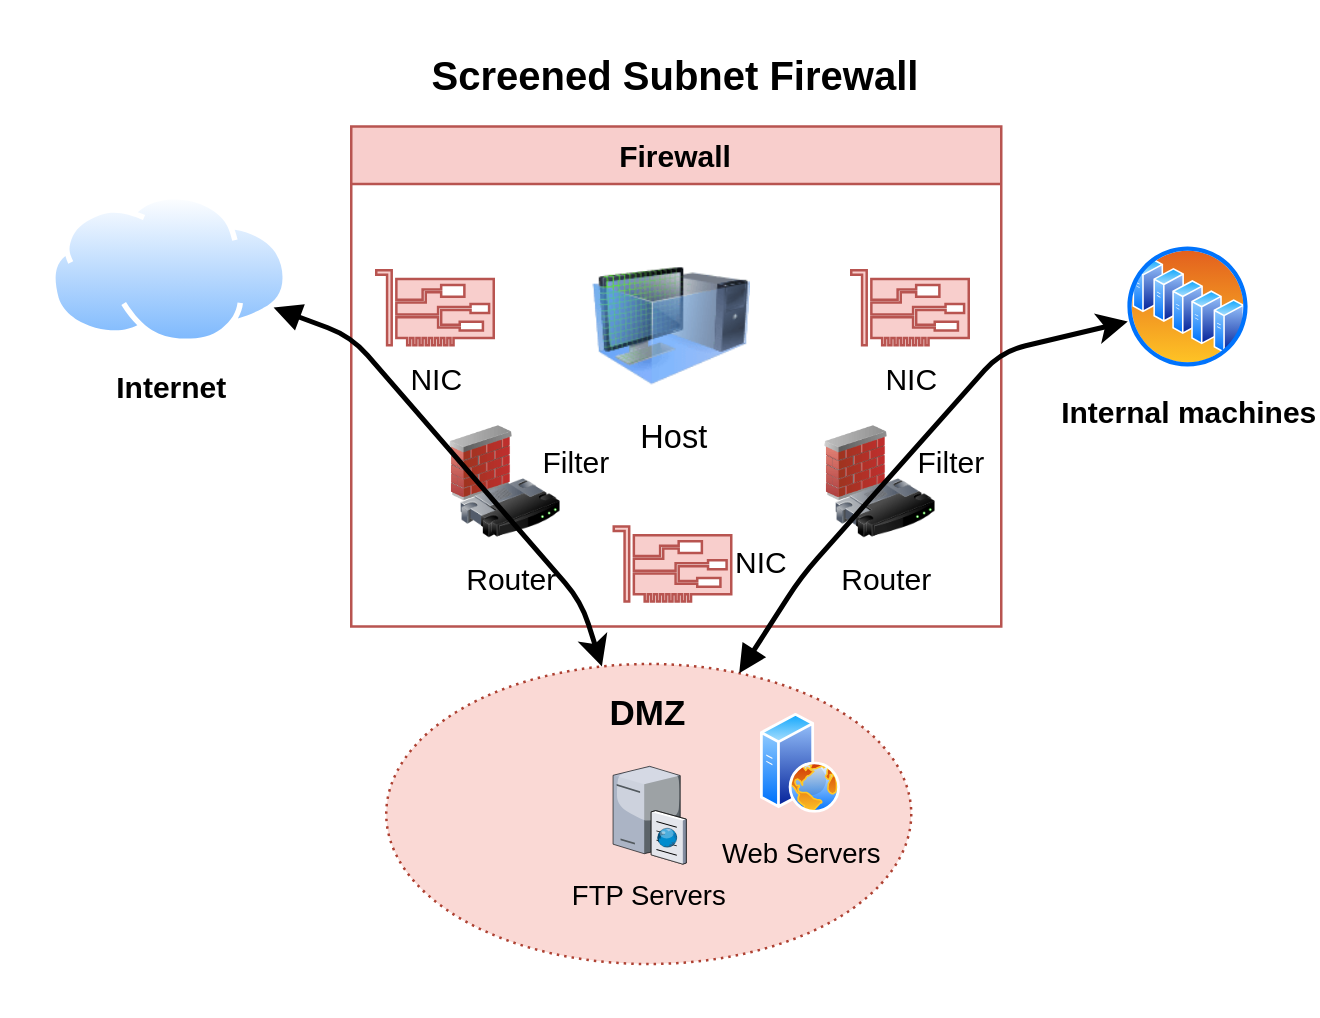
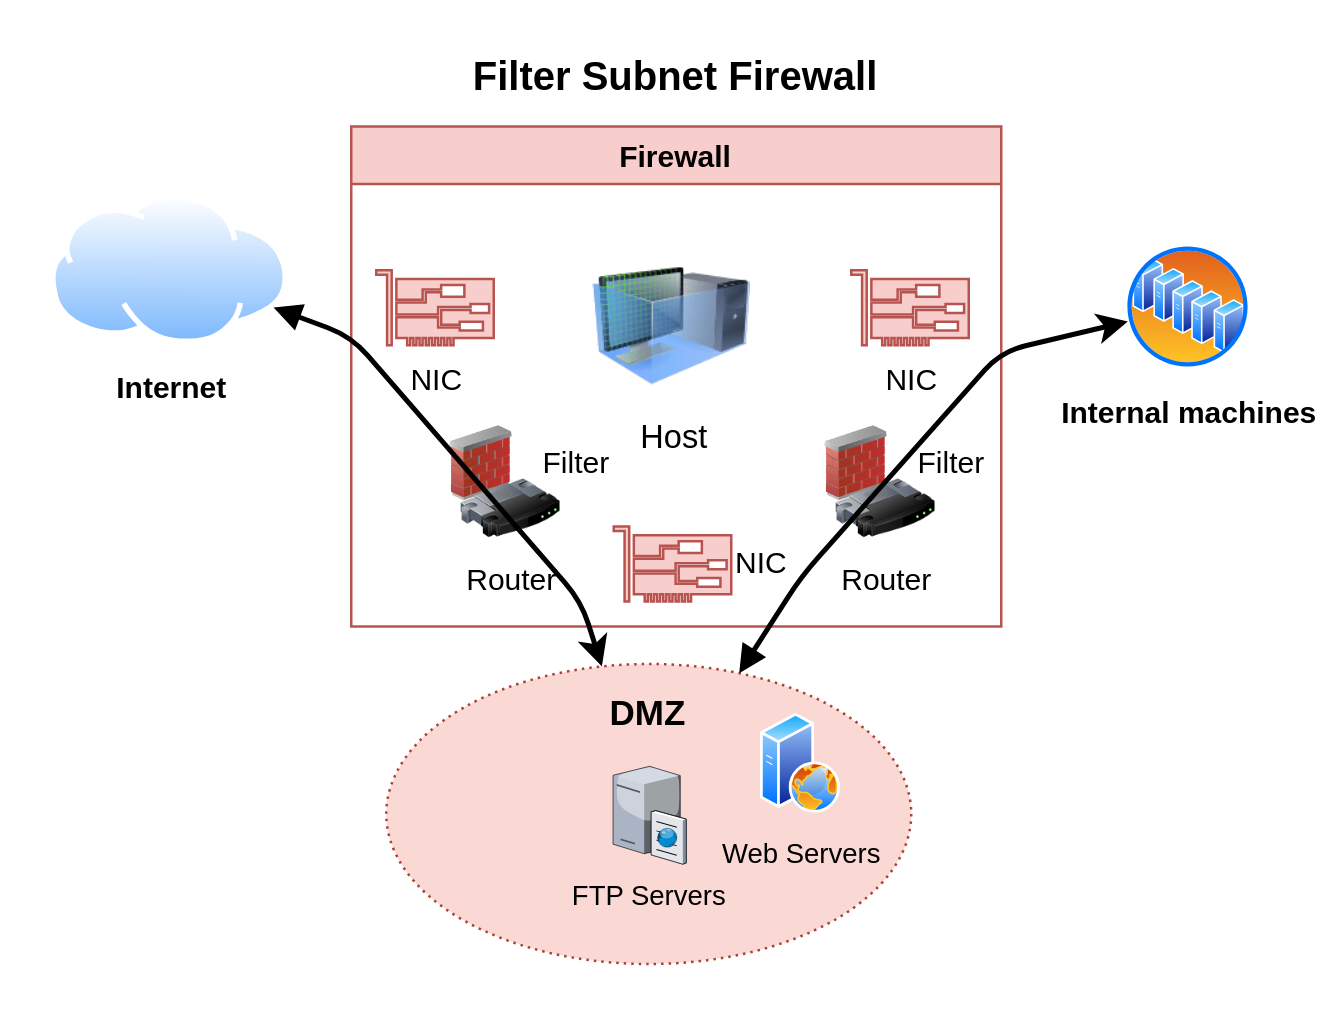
node "Screened Subnet Firewall": label "Screened Subnet Firewall" -> "Filter Subnet Firewall"
